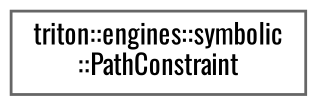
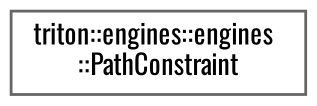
node "triton::engines::symbolic ::PathConstraint": label "triton::engines::symbolic ::PathConstraint" -> "triton::engines::engines ::PathConstraint"
